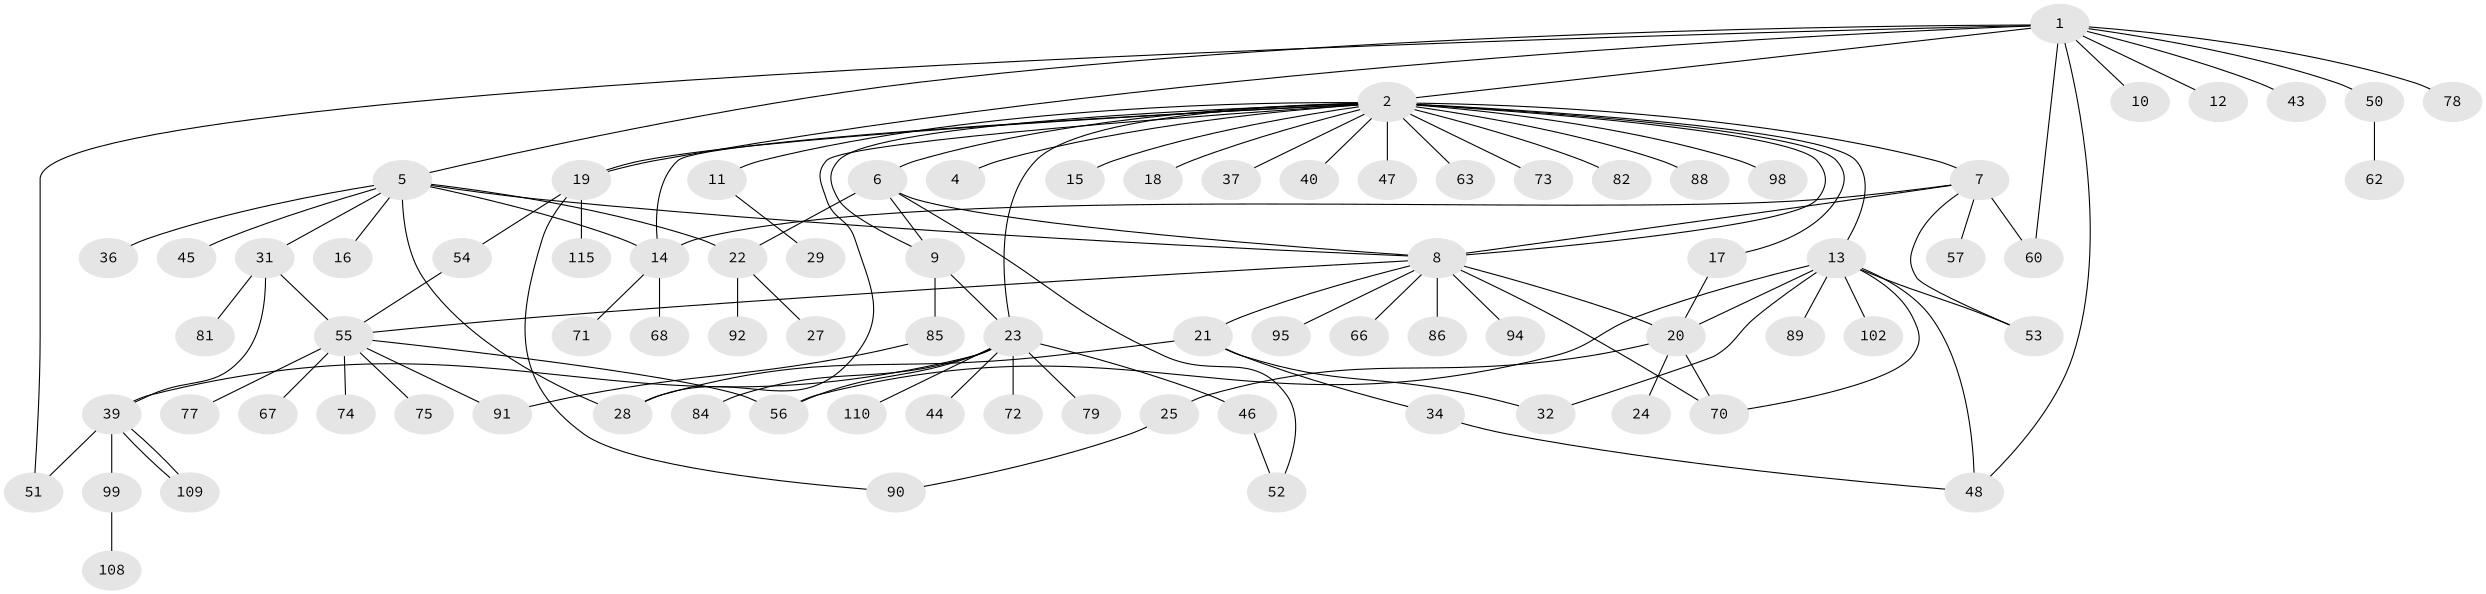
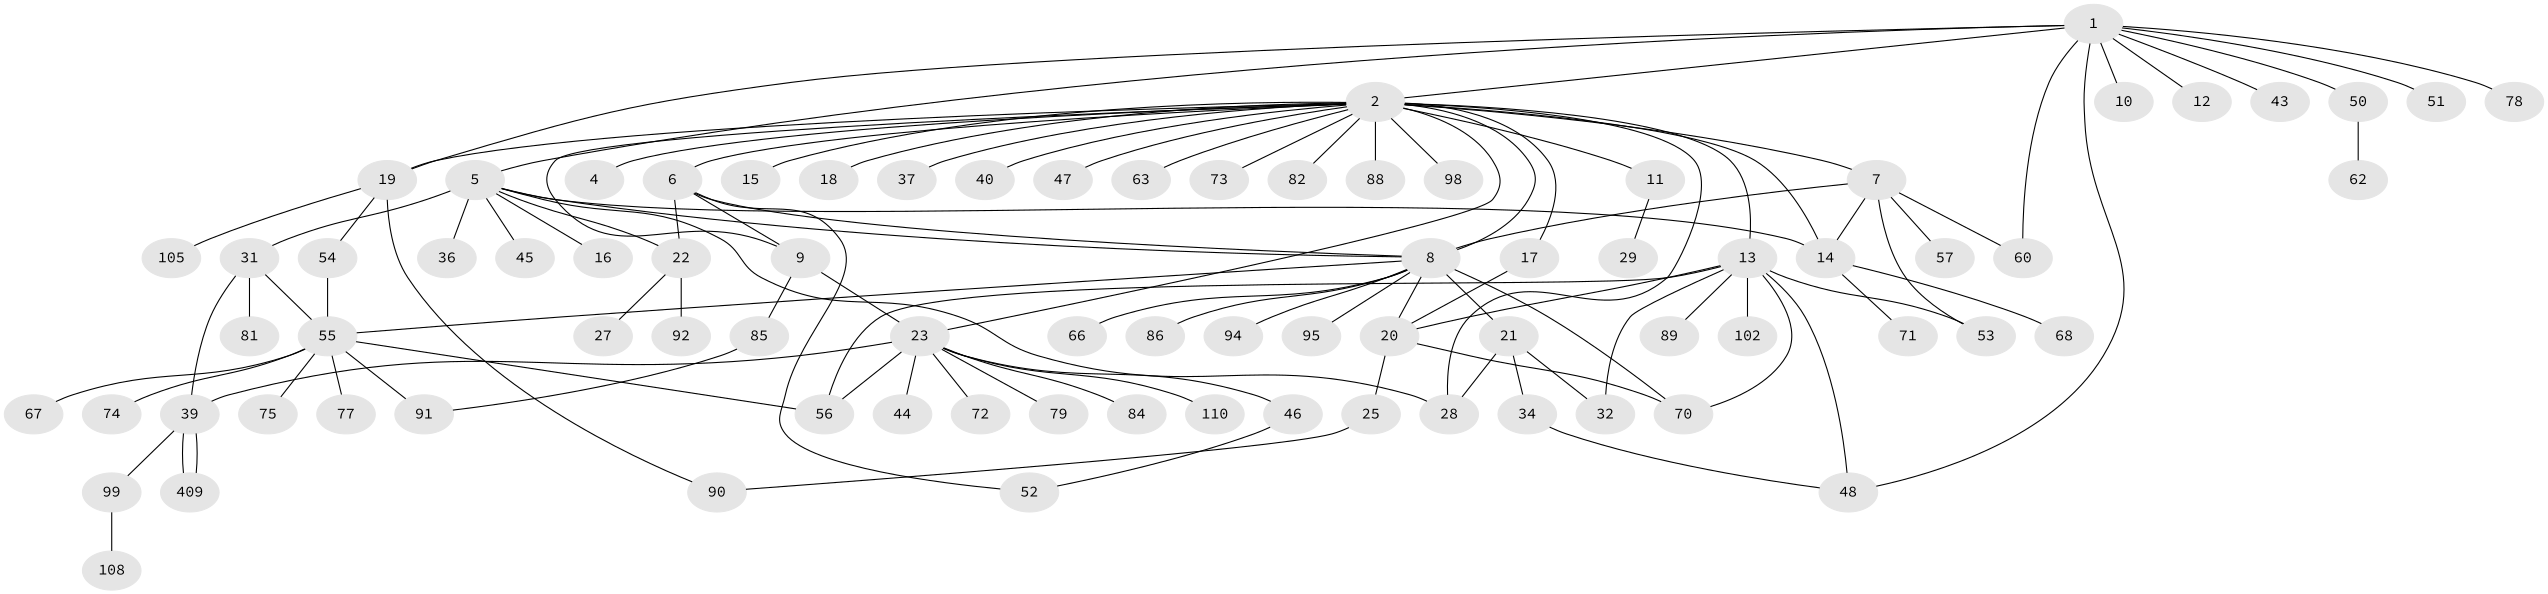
node "115": label "115" -> "105"
node "24": removed
edge "39" -- "51": removed
node "109": label "109" -> "409"
